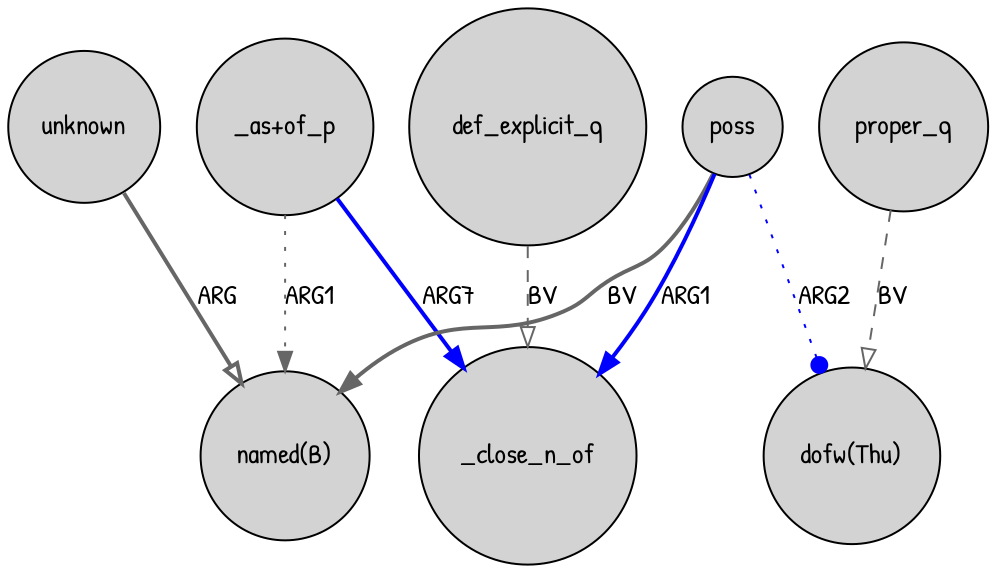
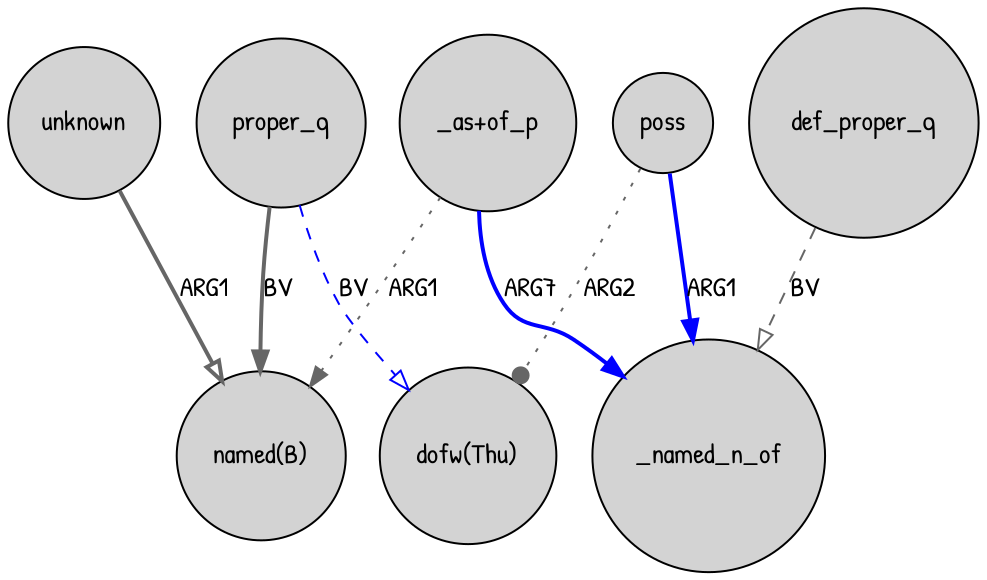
node "def_explicit_q": label "def_explicit_q" -> "def_proper_q"
edge "poss" -> "dofw(Thu)": color blue -> gray40
edge "proper_q" -> "dofw(Thu)": color gray40 -> blue
edge "unknown" -> "named(B)": label "ARG" -> "ARG1"
edge "poss" -> "named(B)": now "proper_q" -> "named(B)"
node "_close_n_of": label "_close_n_of" -> "_named_n_of"
